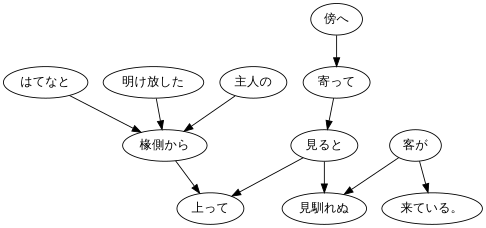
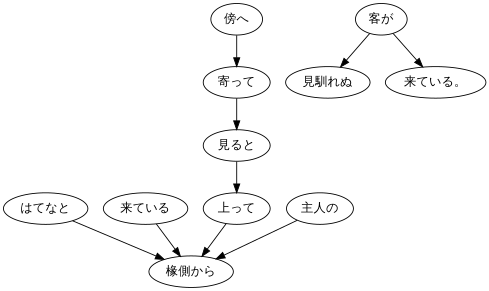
node "明け放した": label "明け放した" -> "来ている"
edge "椽側から" -> "上って": reversed
edge "見ると" -> "見馴れぬ": removed
